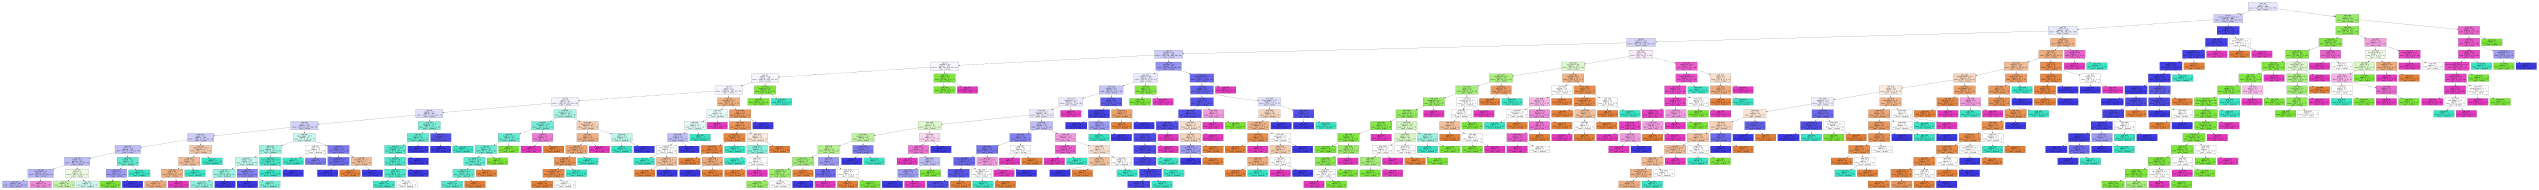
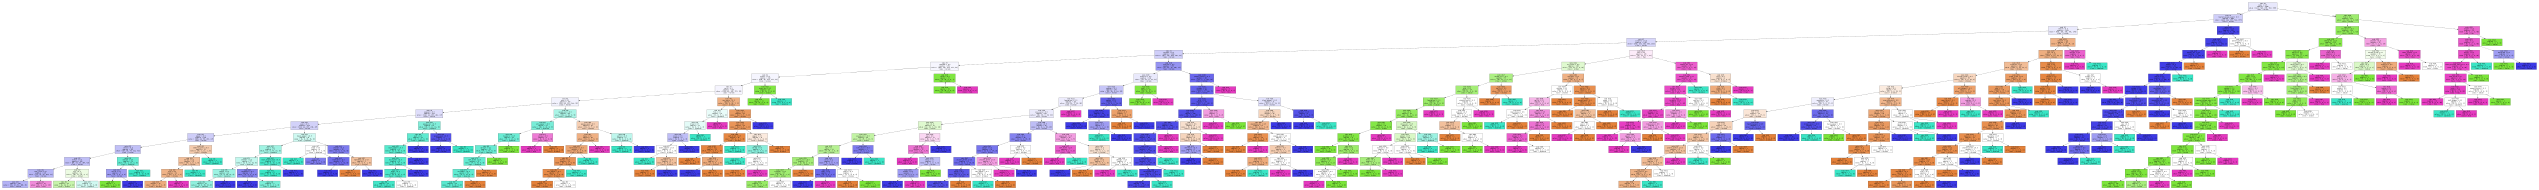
edge "node #125" -> "node #126": reversed
node "node #185": added
